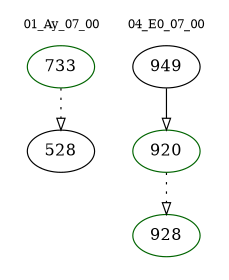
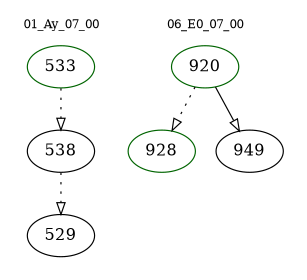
cluster "04_E0_07_00": label "04_E0_07_00" -> "06_E0_07_00"
node "733": label "733" -> "533"
edge "949" -> "920": reversed
node "528": label "528" -> "538"
node "529": added
